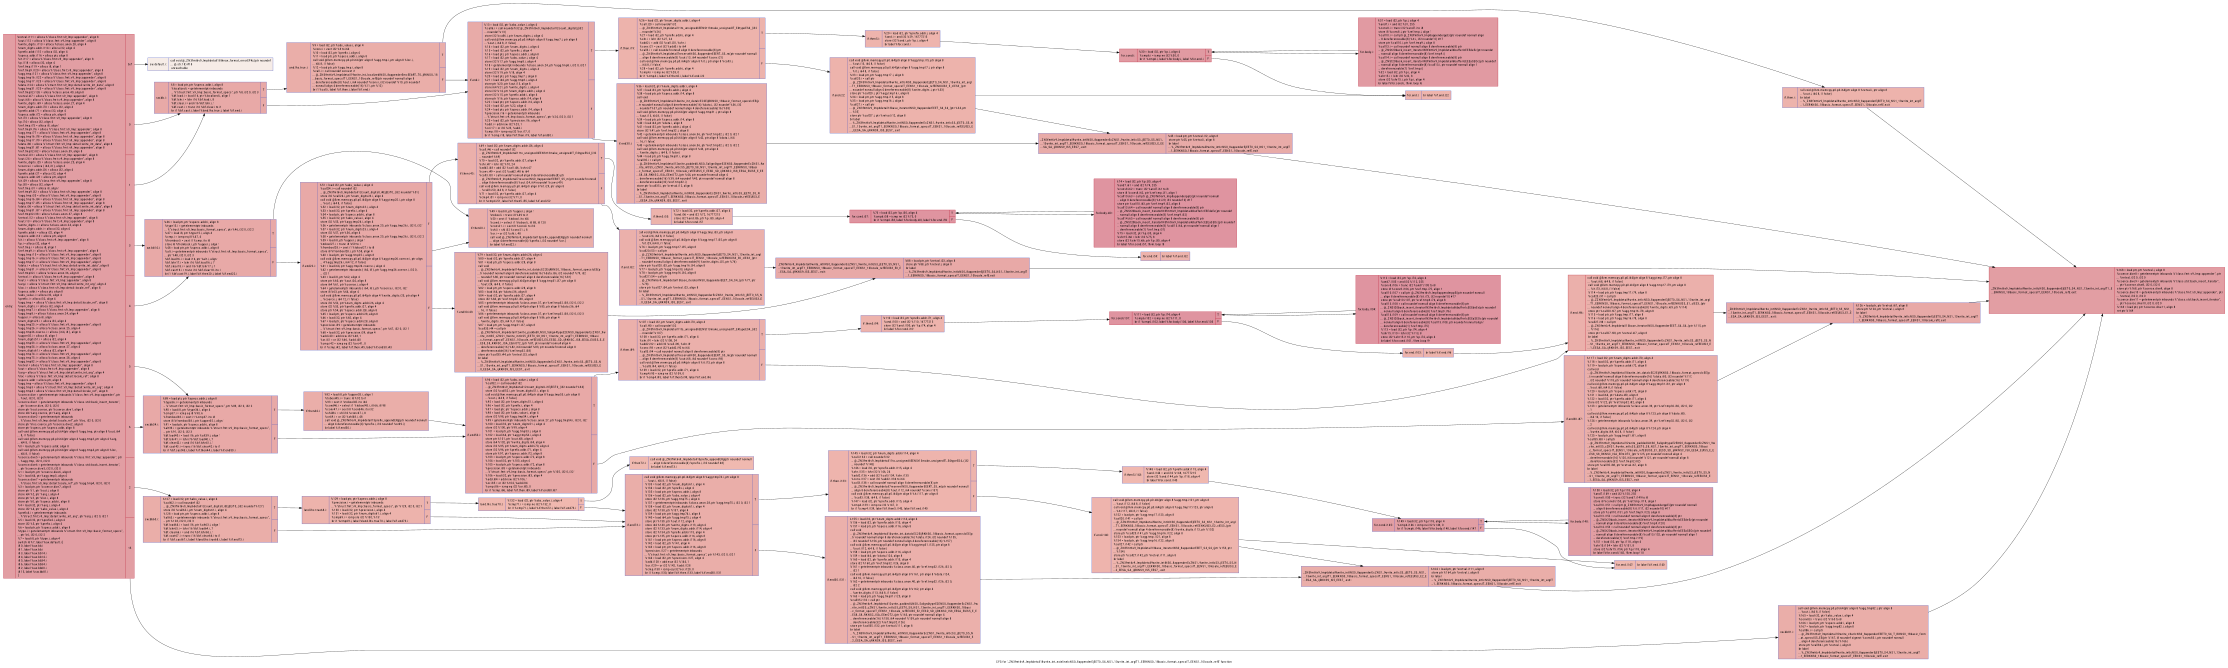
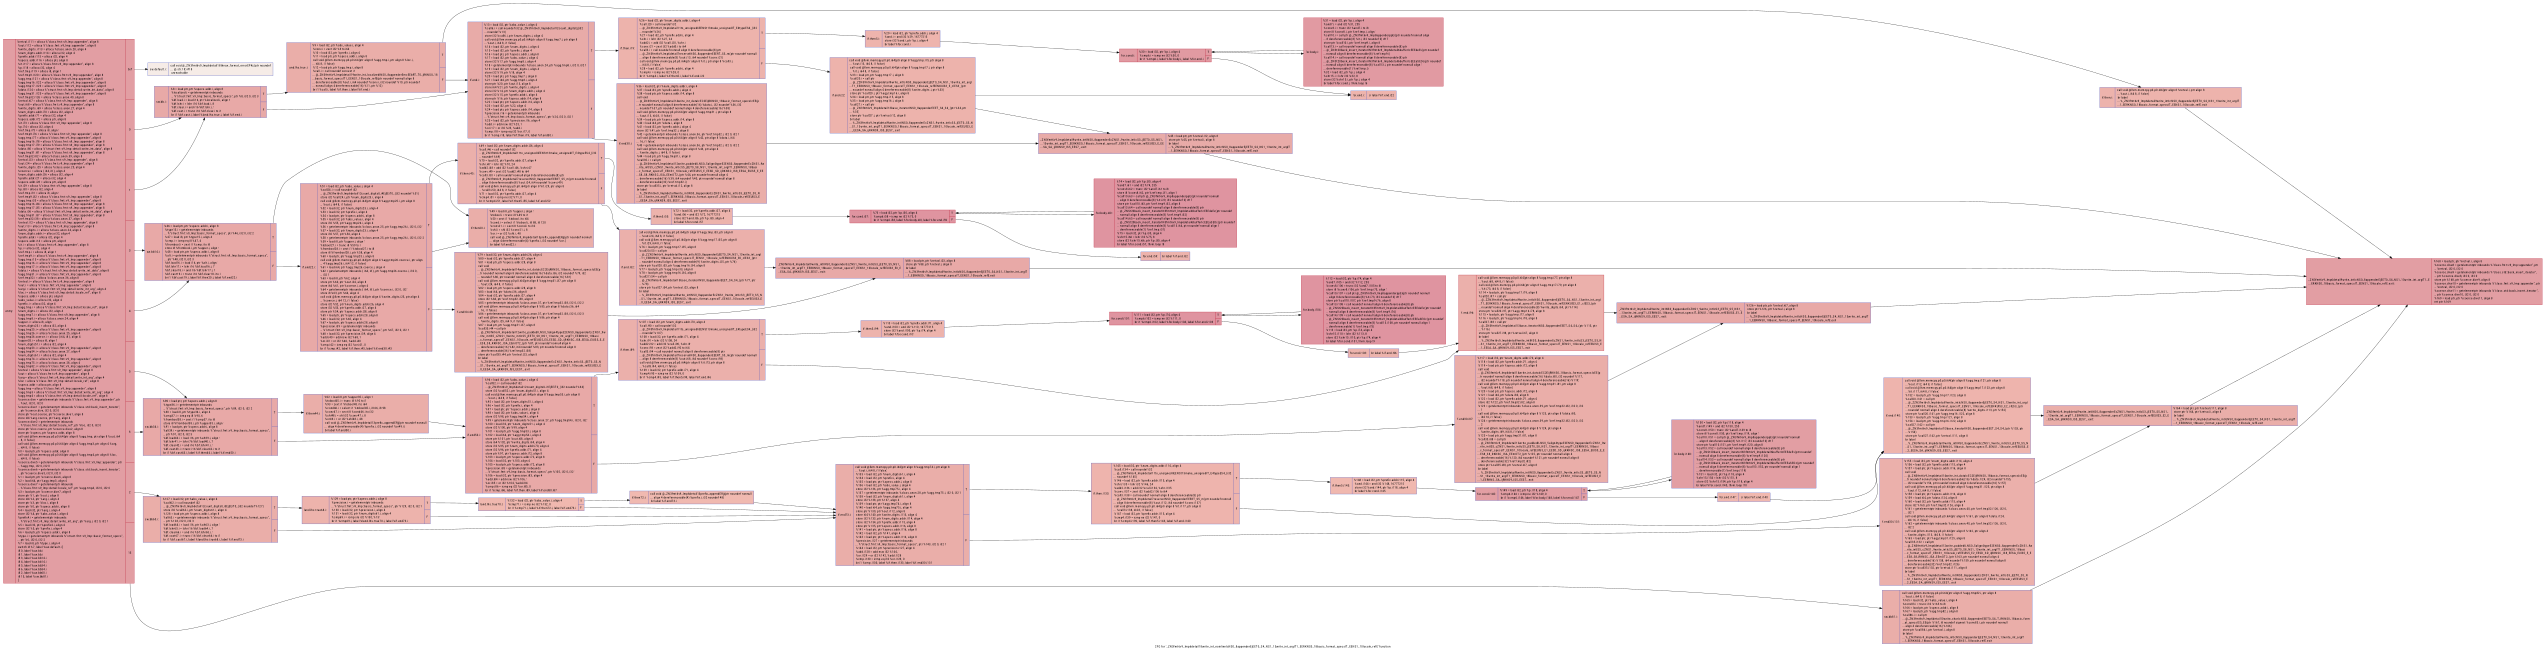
node "if.end30.i87:": text "...1_EESA_SA_ijRKNS9_IS5_EES7_.exit" -> "...1_EERKNS_SA_ijRKNS9_IS5_EES7_.exit"
edge "if.then72.i:" -> "if.end73.i:": added
edge "if.end.i140:" -> "for.end.i147:": reversed
